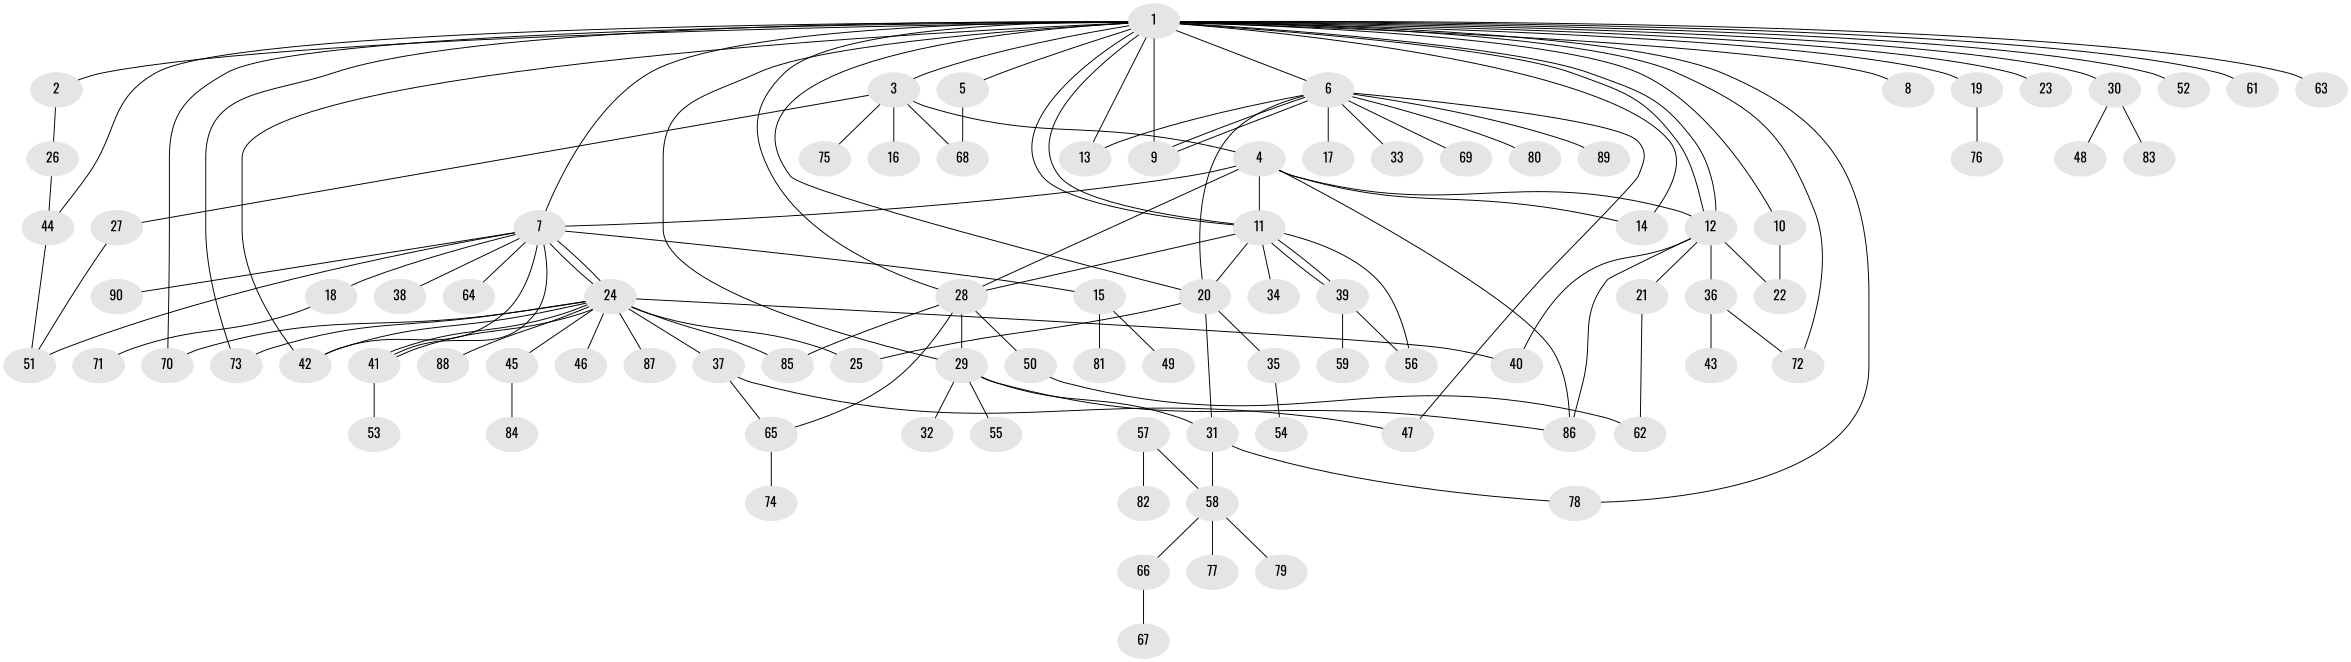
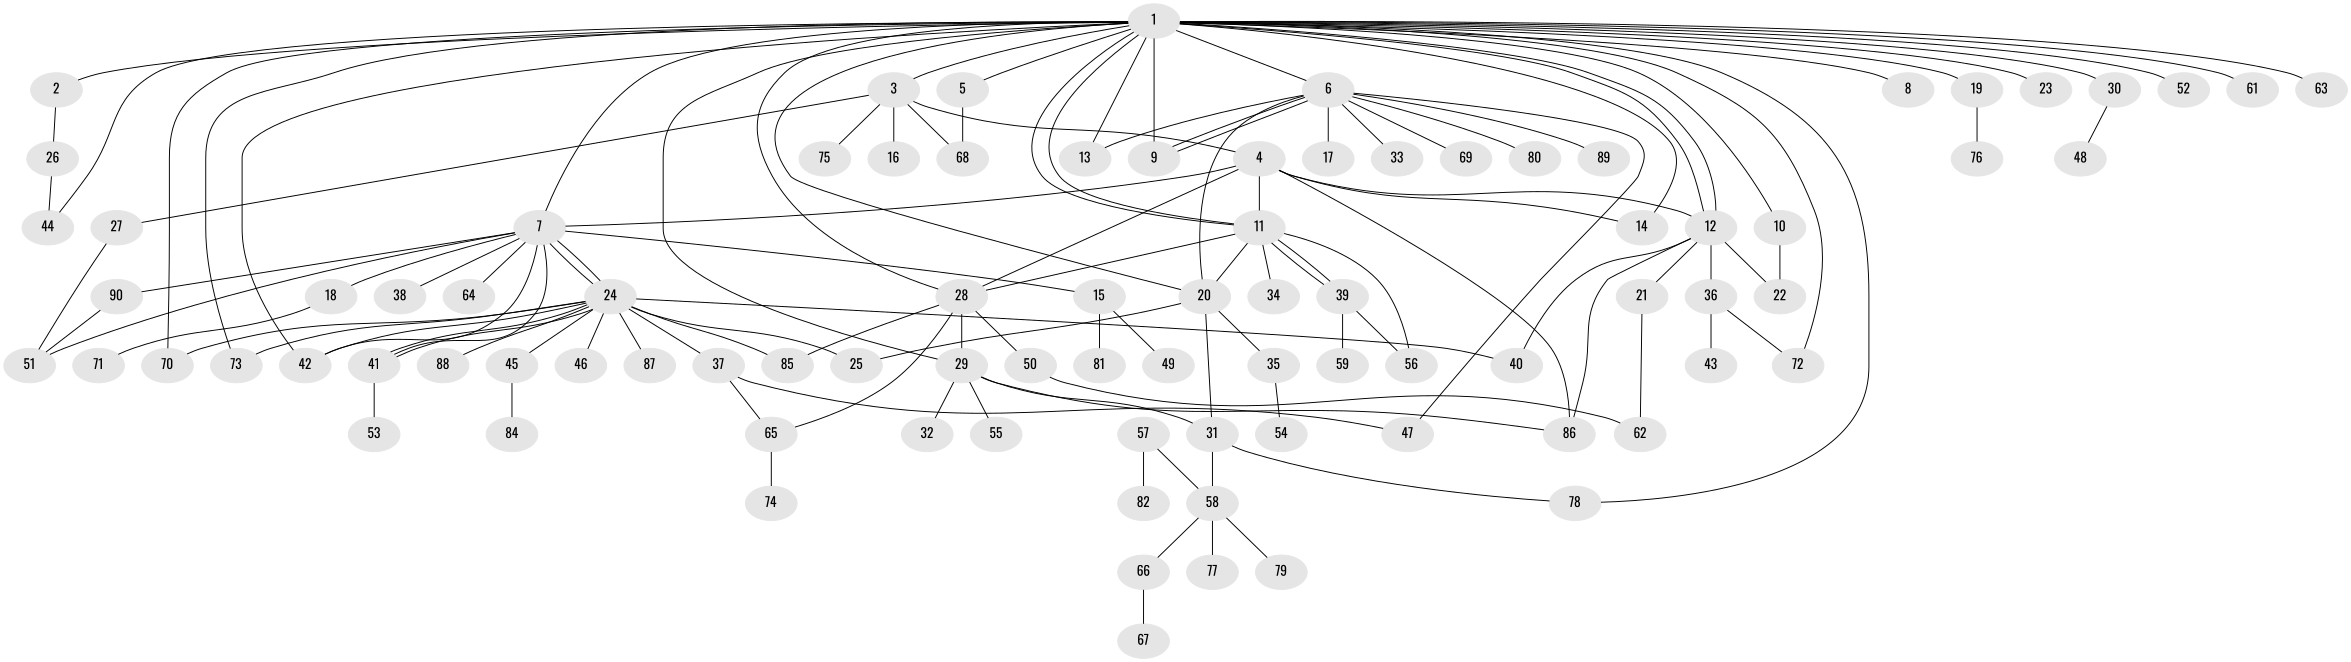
node "83": removed
edge "44" -- "51": now "90" -- "51"
